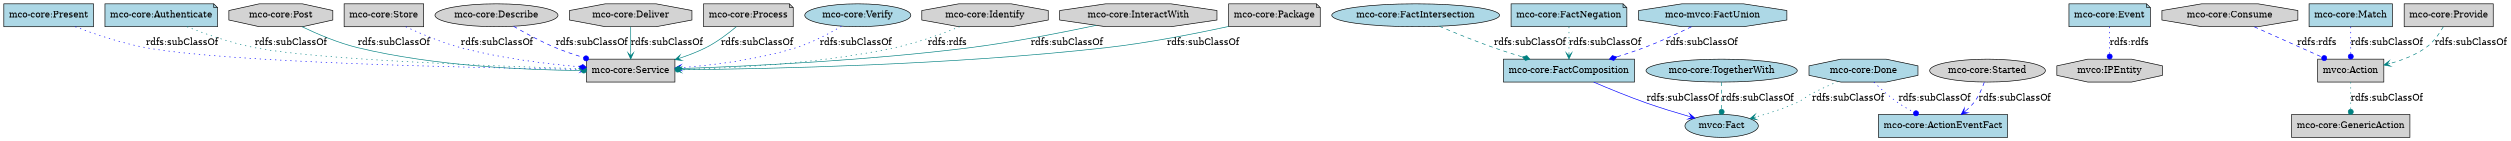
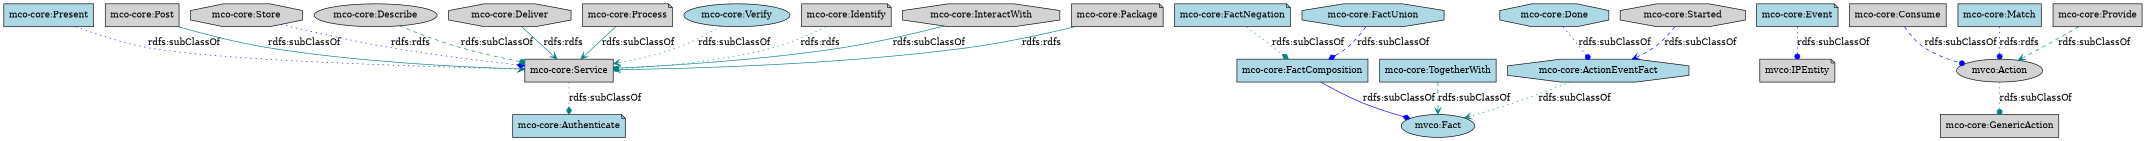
node "mco-core:Post": shape octagon -> box
node "mco-core:Store": shape box -> octagon
node "mco-core:Identify": shape octagon -> note
node "mco-core:FactIntersection": removed
node "mco-mvco:FactUnion": label "mco-mvco:FactUnion" -> "mco-core:FactUnion"
node "mco-core:Consume": shape octagon -> box
edge "mco-core:FactNegation" -> "mco-core:FactComposition": arrowhead vee -> diamond
edge "mco-core:Store" -> "mco-core:Service": label "rdfs:subClassOf" -> "rdfs:rdfs"
edge "mco-core:Deliver" -> "mco-core:Service": label "rdfs:subClassOf" -> "rdfs:rdfs"
edge "mco-core:Package" -> "mco-core:Service": label "rdfs:subClassOf" -> "rdfs:rdfs"
edge "mco-core:Event" -> "mvco:IPEntity": label "rdfs:rdfs" -> "rdfs:subClassOf"
edge "mco-core:Consume" -> "mvco:Action": label "rdfs:rdfs" -> "rdfs:subClassOf"
edge "mco-core:Match" -> "mvco:Action": label "rdfs:subClassOf" -> "rdfs:rdfs"
edge "mco-core:Describe" -> "mco-core:Service": color blue -> teal
edge "mco-core:Verify" -> "mco-core:Service": color blue -> teal
edge "mco-core:InteractWith" -> "mco-core:Service": arrowhead diamond -> vee
edge "mco-core:Post" -> "mco-core:Service": arrowhead dot -> vee
edge "mco-core:Authenticate" -> "mco-core:Service": reversed
node "mco-core:TogetherWith": shape ellipse -> box
node "mco-core:Started": shape ellipse -> octagon
node "mvco:IPEntity": shape octagon -> note
node "mvco:Action": shape box -> ellipse
edge "mco-core:TogetherWith" -> "mvco:Fact": arrowhead dot -> vee
edge "mco-core:FactComposition" -> "mvco:Fact": arrowhead vee -> diamond
edge "mco-core:Done" -> "mvco:Fact": now "mco-core:ActionEventFact" -> "mvco:Fact"
node "mco-core:ActionEventFact": shape box -> octagon
